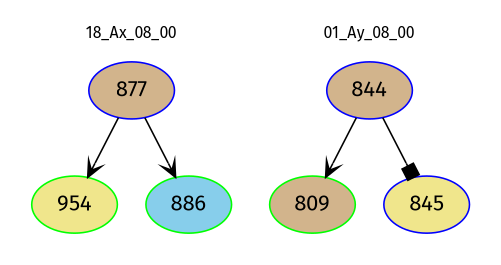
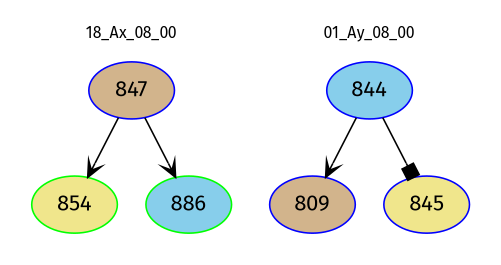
node "877": label "877" -> "847"
node "844": fillcolor tan -> skyblue
node "954": label "954" -> "854"
node "809": color green -> blue
